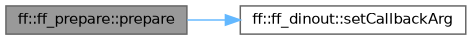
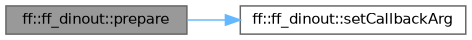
node "ff::ff_prepare::prepare": label "ff::ff_prepare::prepare" -> "ff::ff_dinout::prepare"
